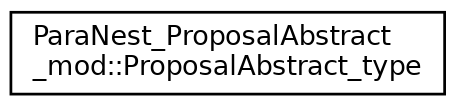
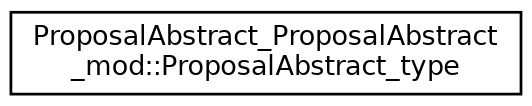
node "ParaNest_ProposalAbstract _mod::ProposalAbstract_type": label "ParaNest_ProposalAbstract _mod::ProposalAbstract_type" -> "ProposalAbstract_ProposalAbstract _mod::ProposalAbstract_type"
